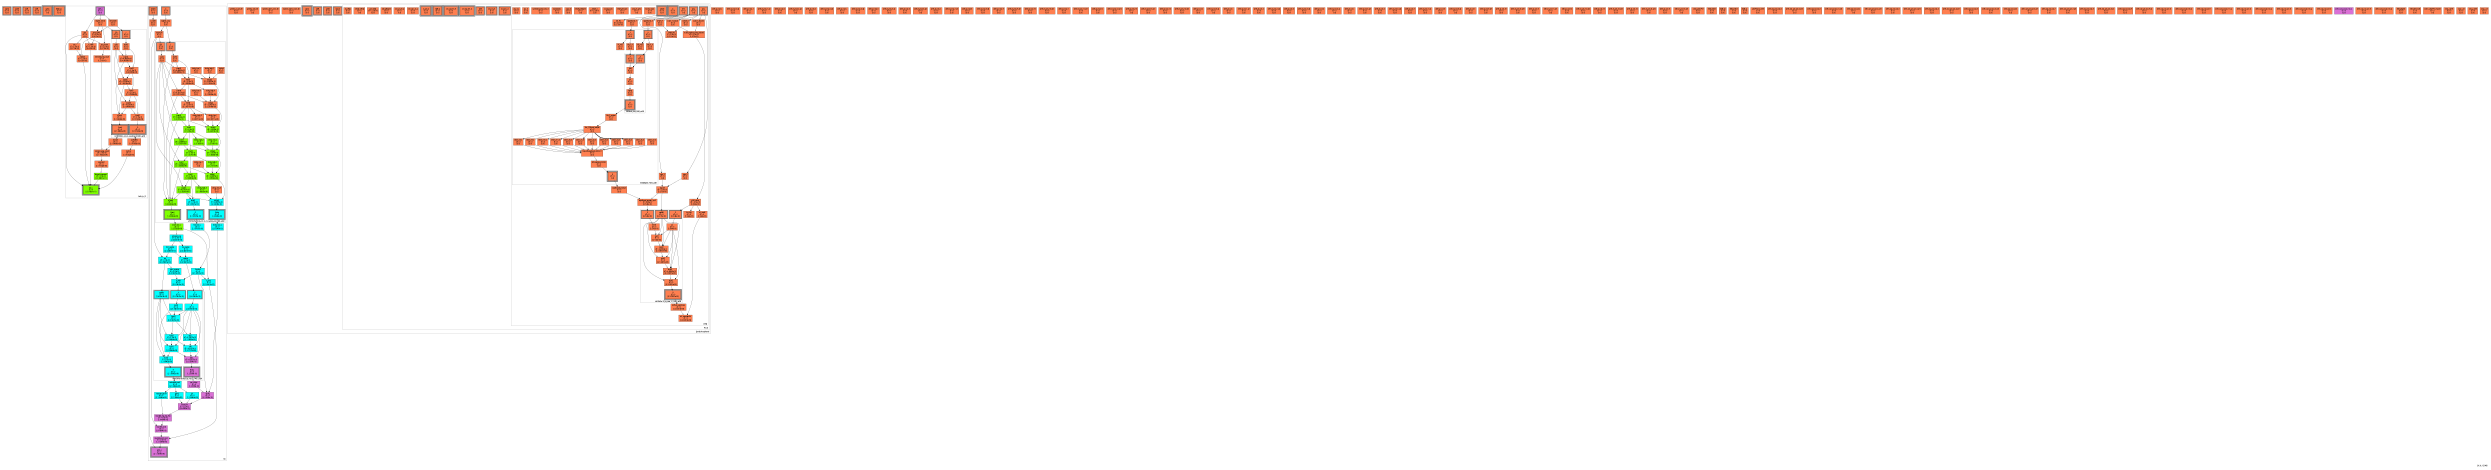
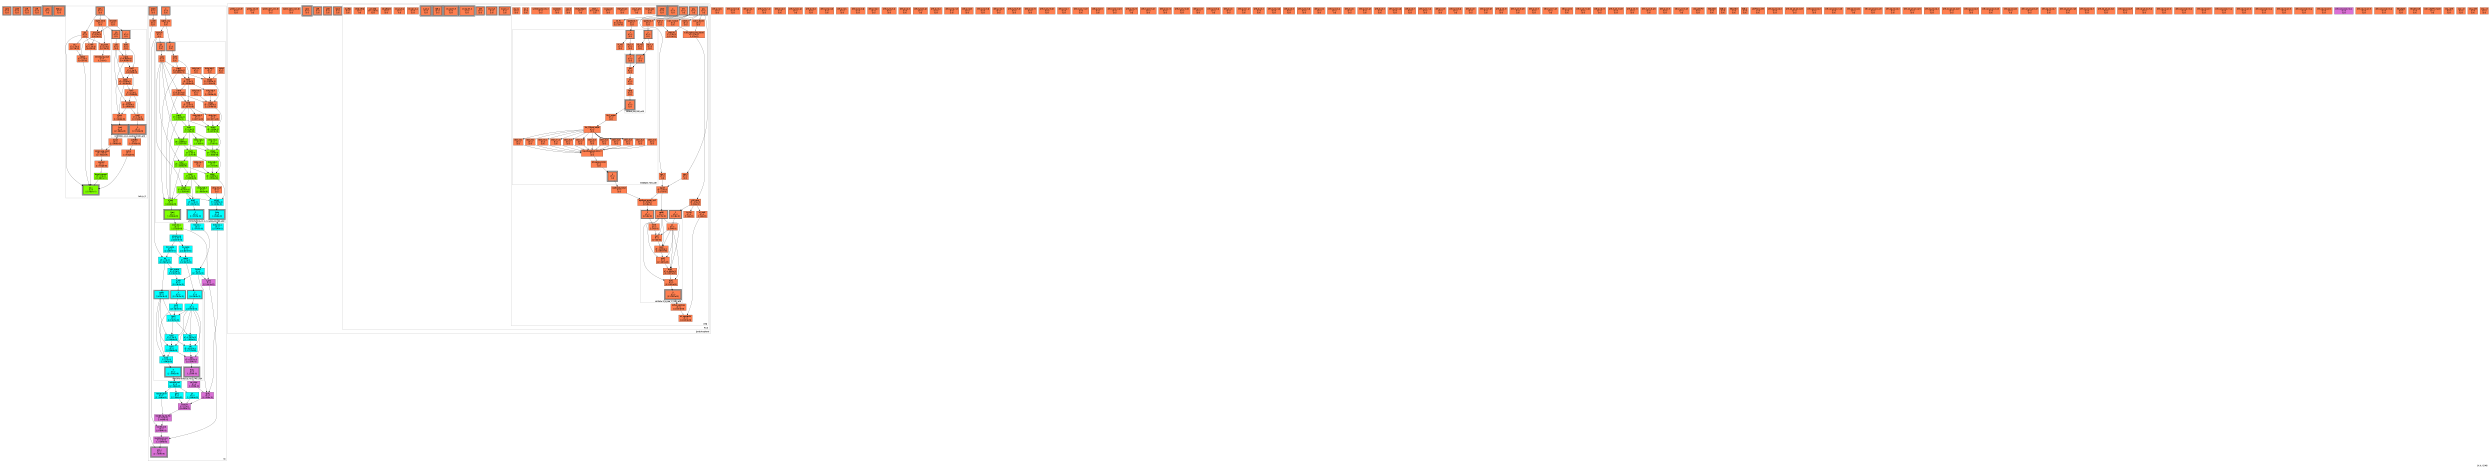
node "arith_i dT = 0 (0, 0)": fillcolor orchid -> coral
edge "level6 dT = 0 (0, 0)" -> "sCount dT = 0 (1, 2.32262e-09)": now "count5 dT = 8.40933e-10 (0, 8.40933e-10)" -> "sCount dT = 0 (1, 2.32262e-09)"
node "is_zero dT = 0 (2, 1.87615e-10)": fillcolor cyan -> orchid
